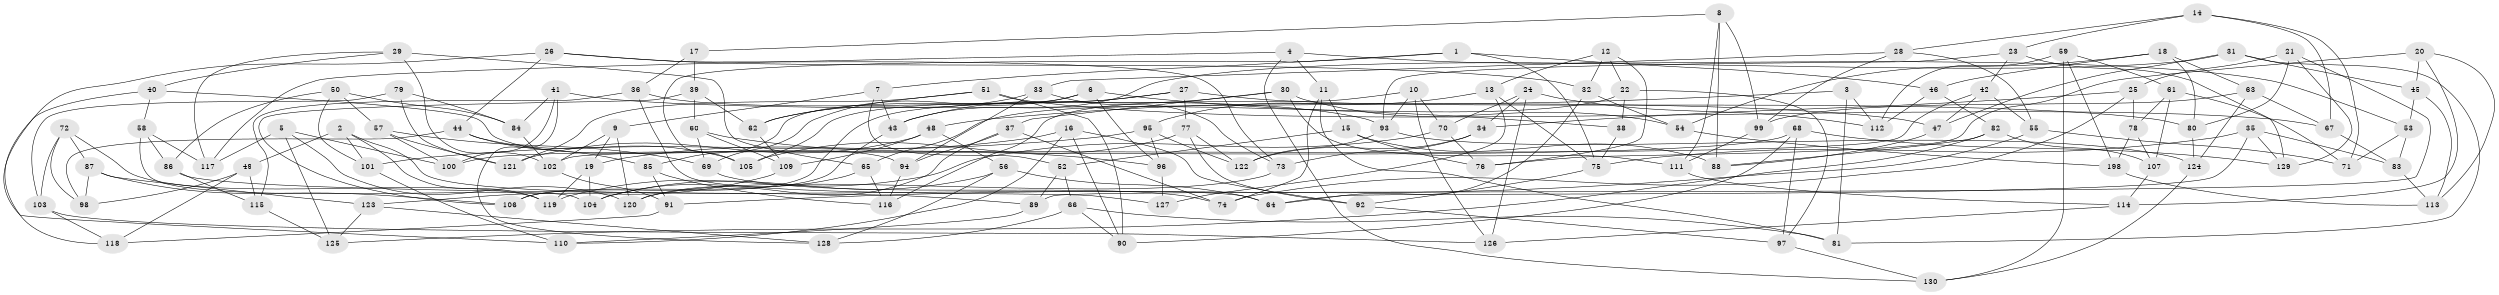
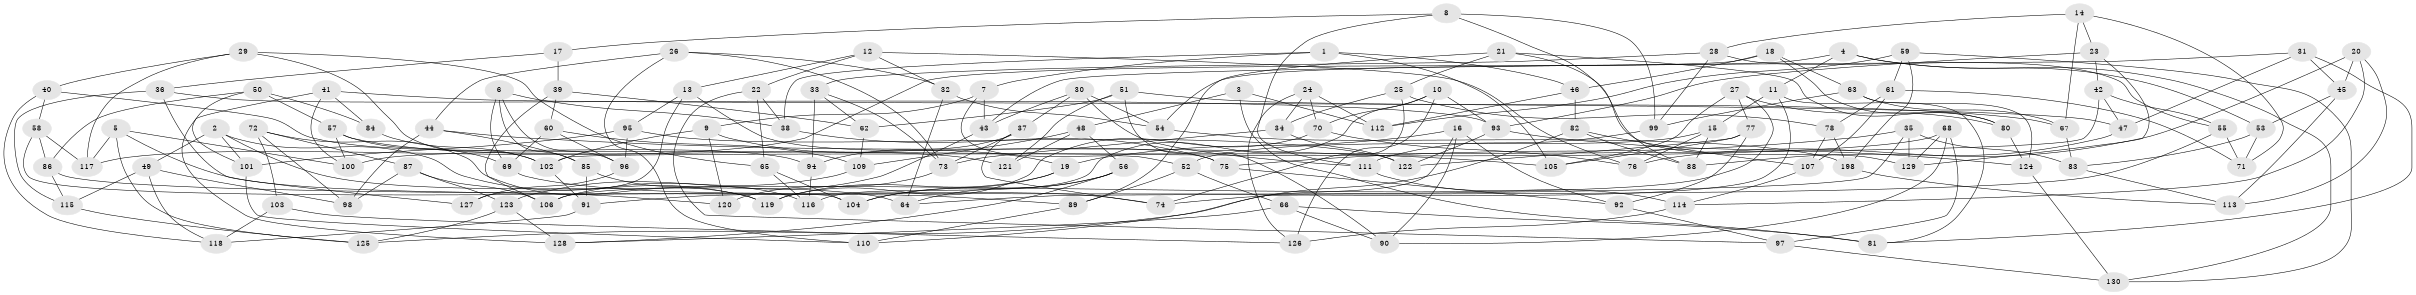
edge "1" -- "75": now "1" -- "38"
node "79": removed
edge "37" -- "120": now "37" -- "73"
